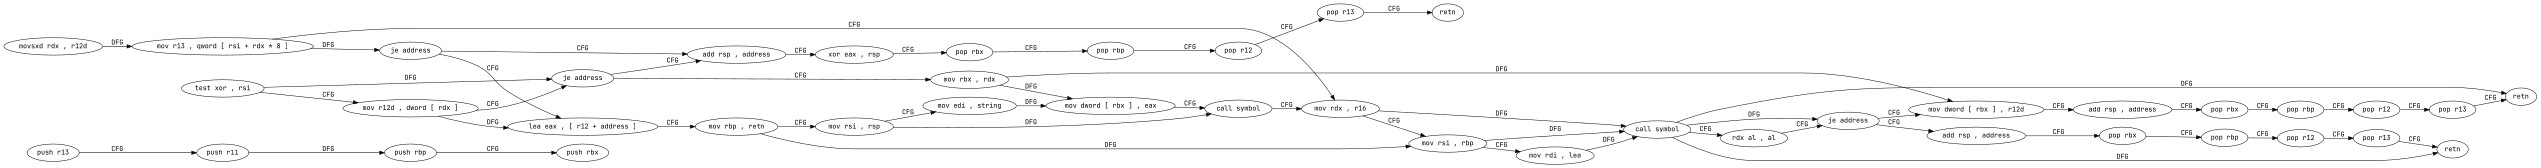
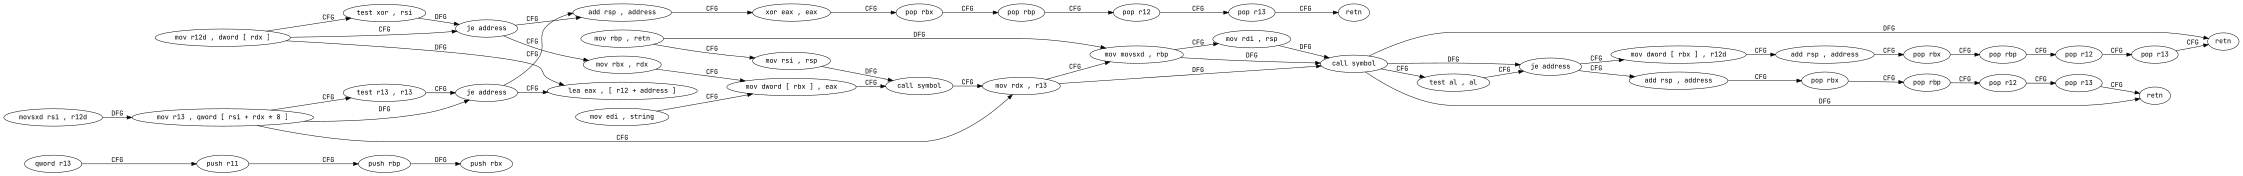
node "movsxd rdx , r12d": label "movsxd rdx , r12d" -> "movsxd rsi , r12d"
node "xor eax , rsp": label "xor eax , rsp" -> "xor eax , eax"
edge "mov rbx , rdx" -> "mov dword [ rbx ] , r12d": removed, label "DFG"
edge "mov rbx , rdx" -> "mov dword [ rbx ] , eax": label "DFG" -> "CFG"
node "test r13 , r13": added
edge "test xor , rsi" -> "mov r12d , dword [ rdx ]": reversed
edge "mov edi , string" -> "mov dword [ rbx ] , eax": label "DFG" -> "CFG"
node "mov rdx , r16": label "mov rdx , r16" -> "mov rdx , r13"
edge "mov rsi , rsp" -> "mov edi , string": removed, label "CFG"
edge "lea eax , [ r12 + address ]" -> "mov rbp , retn": removed, label "CFG"
node "rdx al , al": label "rdx al , al" -> "test al , al"
node "mov rsi , rbp": label "mov rsi , rbp" -> "mov movsxd , rbp"
edge "push r11" -> "push rbp": label "DFG" -> "CFG"
edge "push rbp" -> "push rbx": label "CFG" -> "DFG"
node "push r13": label "push r13" -> "qword r13"
node "mov rdi , lea": label "mov rdi , lea" -> "mov rdi , rsp"
